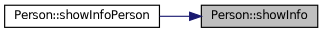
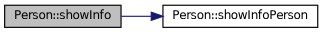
edge "Person::showInfoPerson" -> "Person::showInfo": reversed
